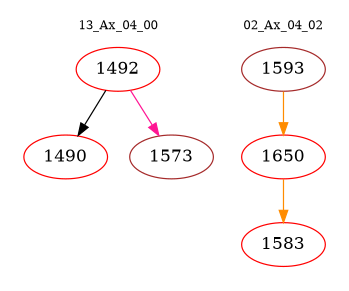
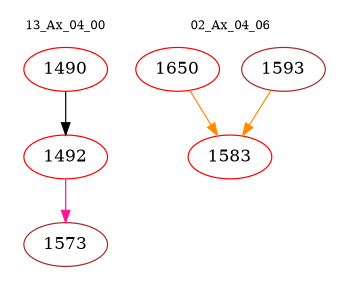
cluster "02_Ax_04_02": label "02_Ax_04_02" -> "02_Ax_04_06"
edge "1593" -> "1650": now "1593" -> "1583"
edge "1492" -> "1490": reversed
